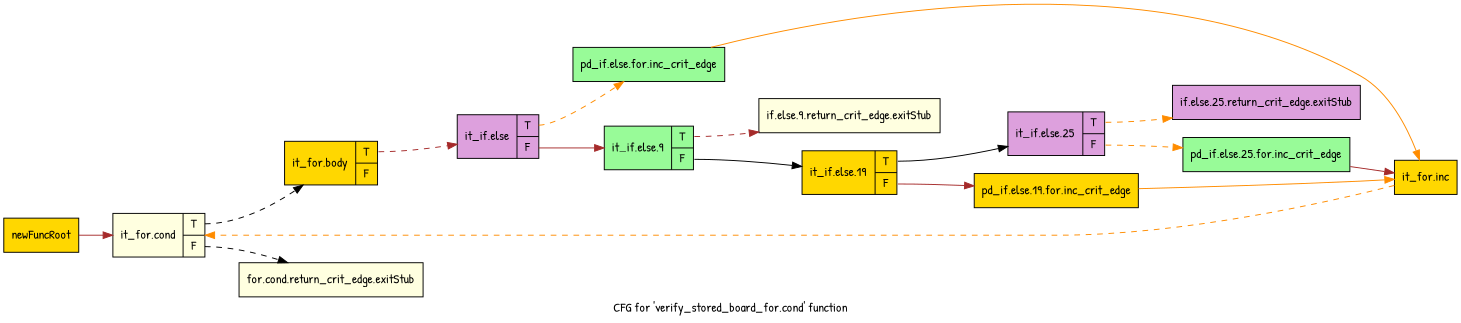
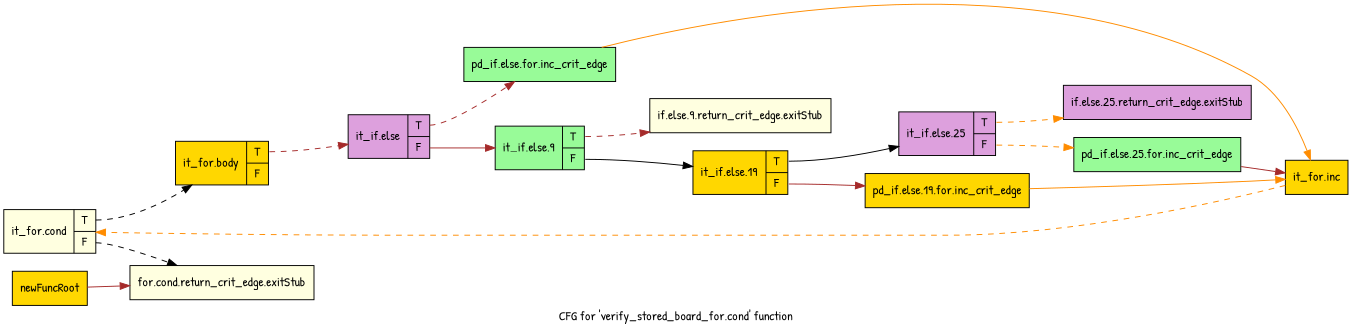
edge "it_if.else" -> "pd_if.else.for.inc_crit_edge": color darkorange -> brown
edge "newFuncRoot" -> "it_for.cond": now "newFuncRoot" -> "for.cond.return_crit_edge.exitStub"
